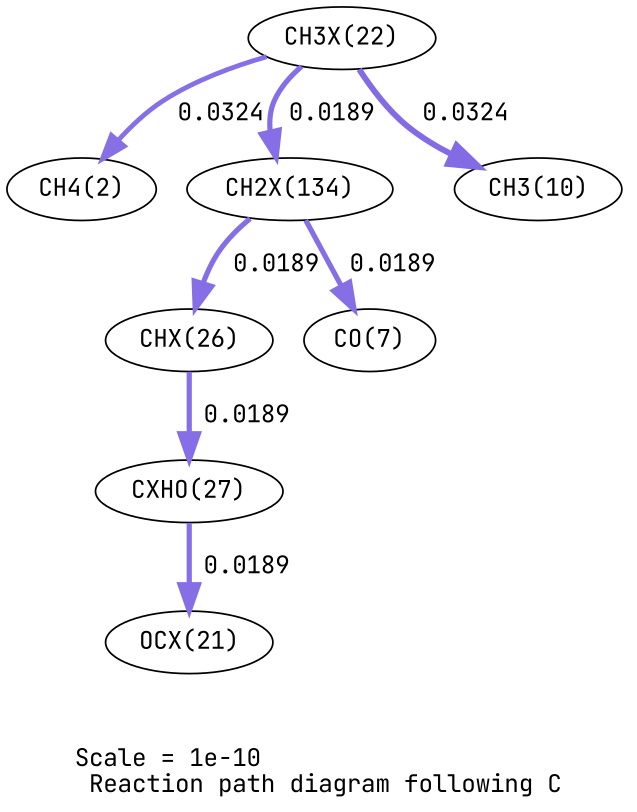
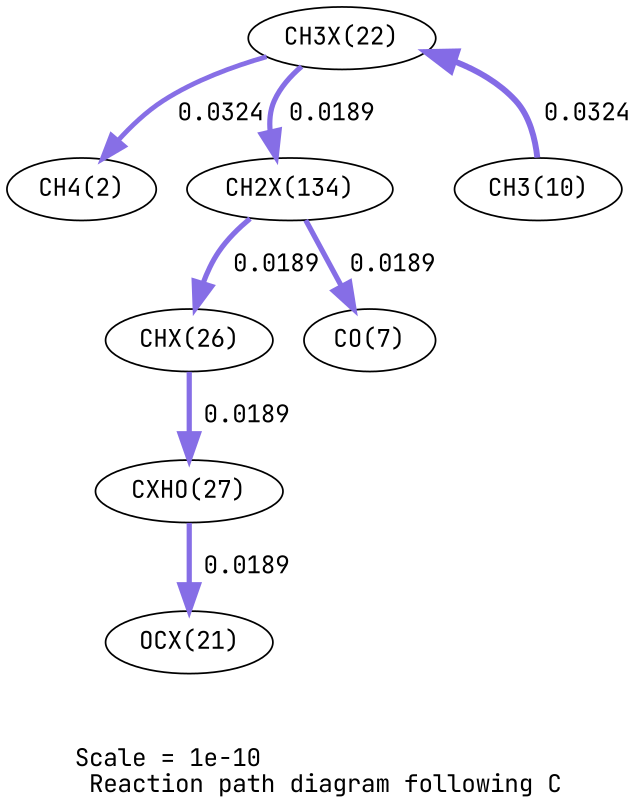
edge "CH3X(22)" -> "CH3(10)": reversed
